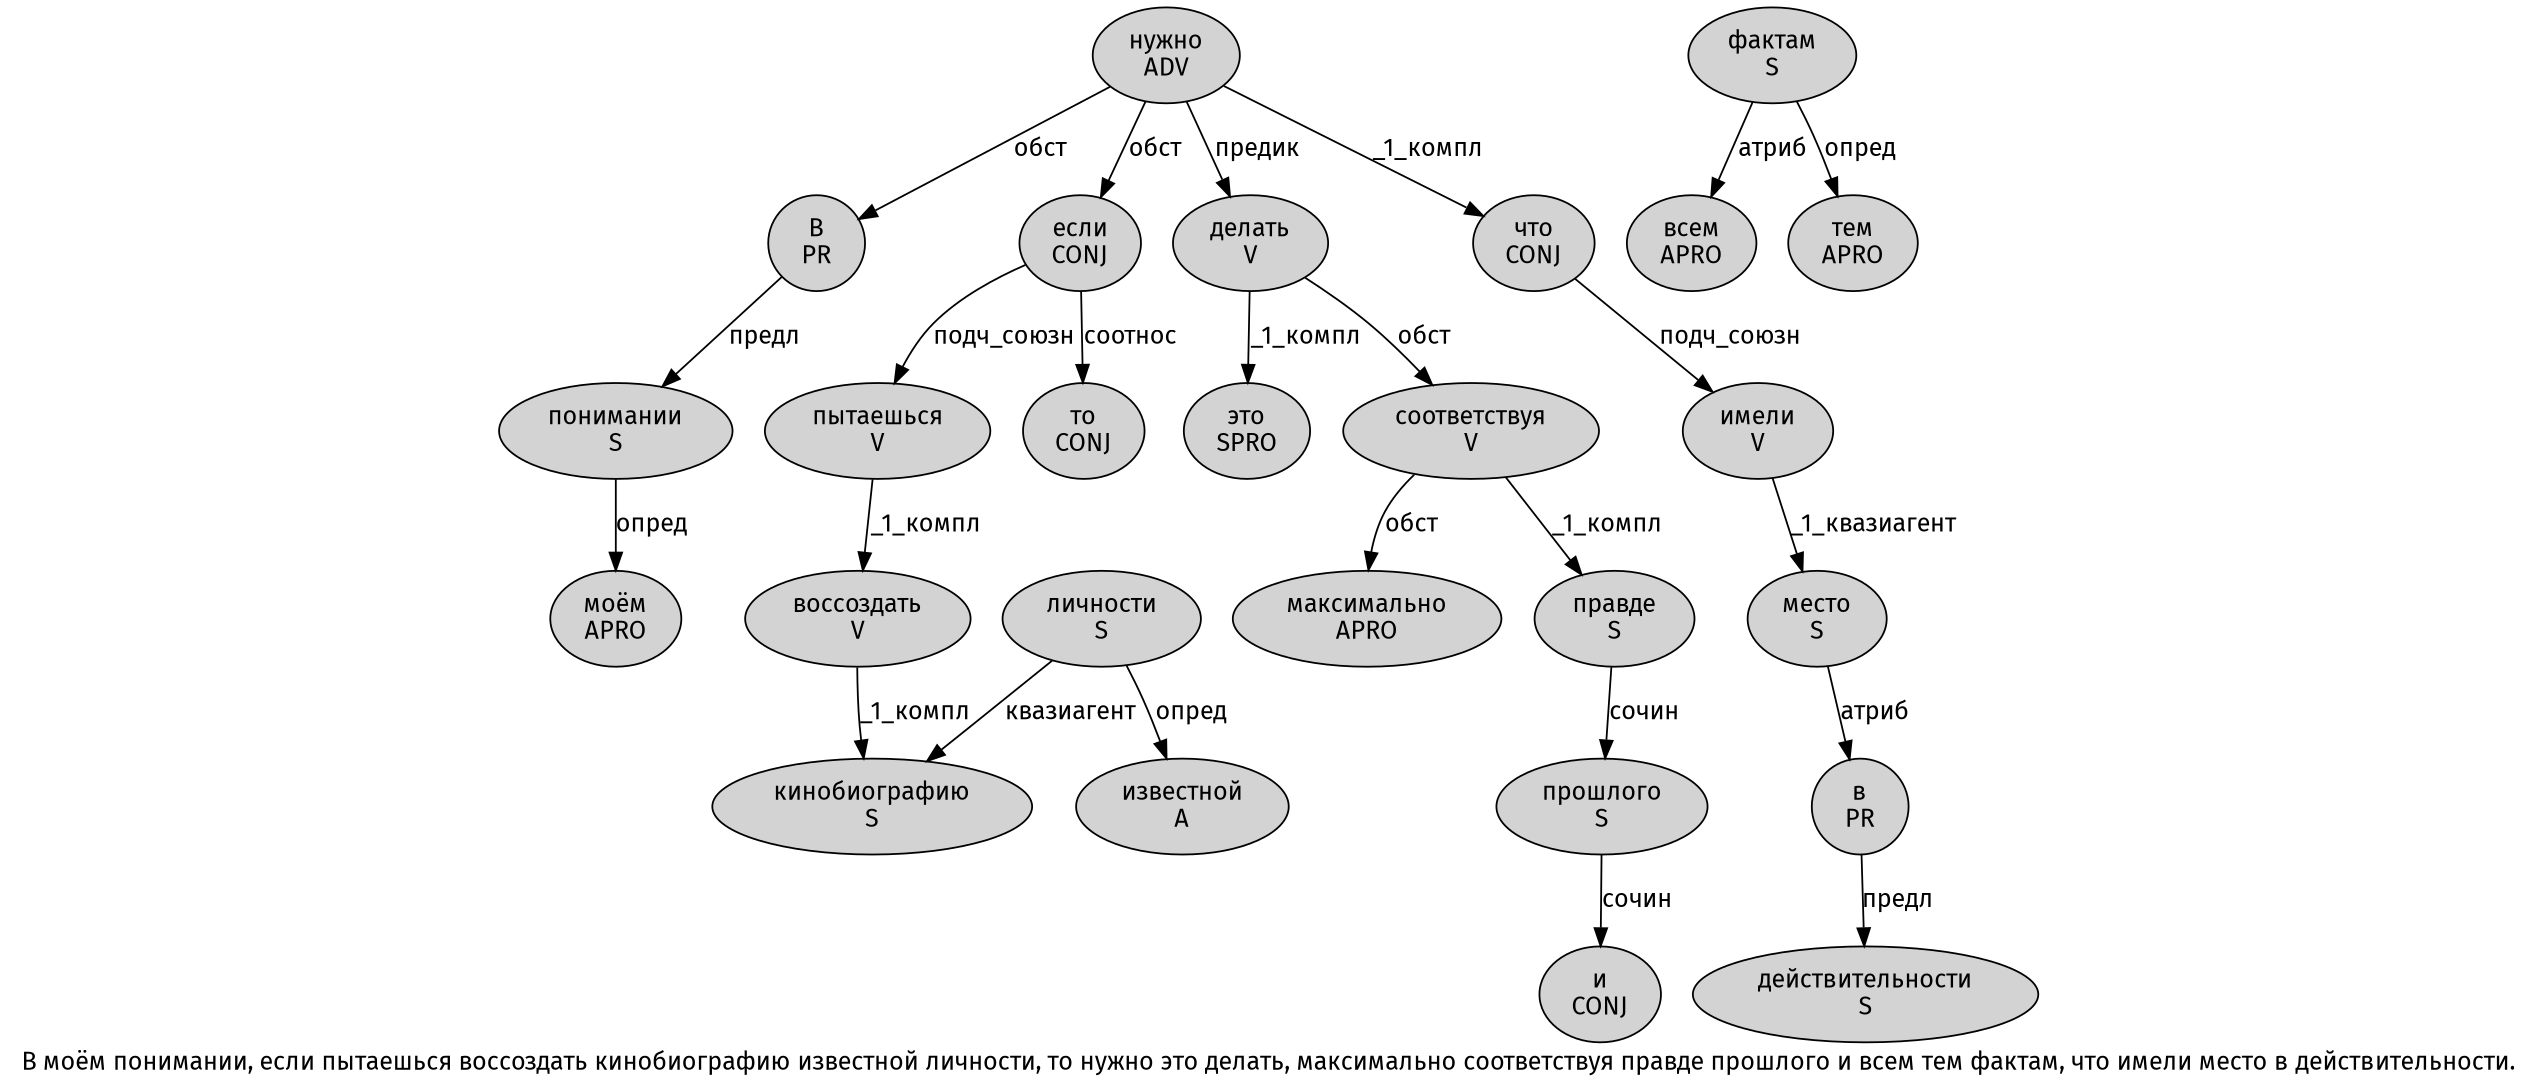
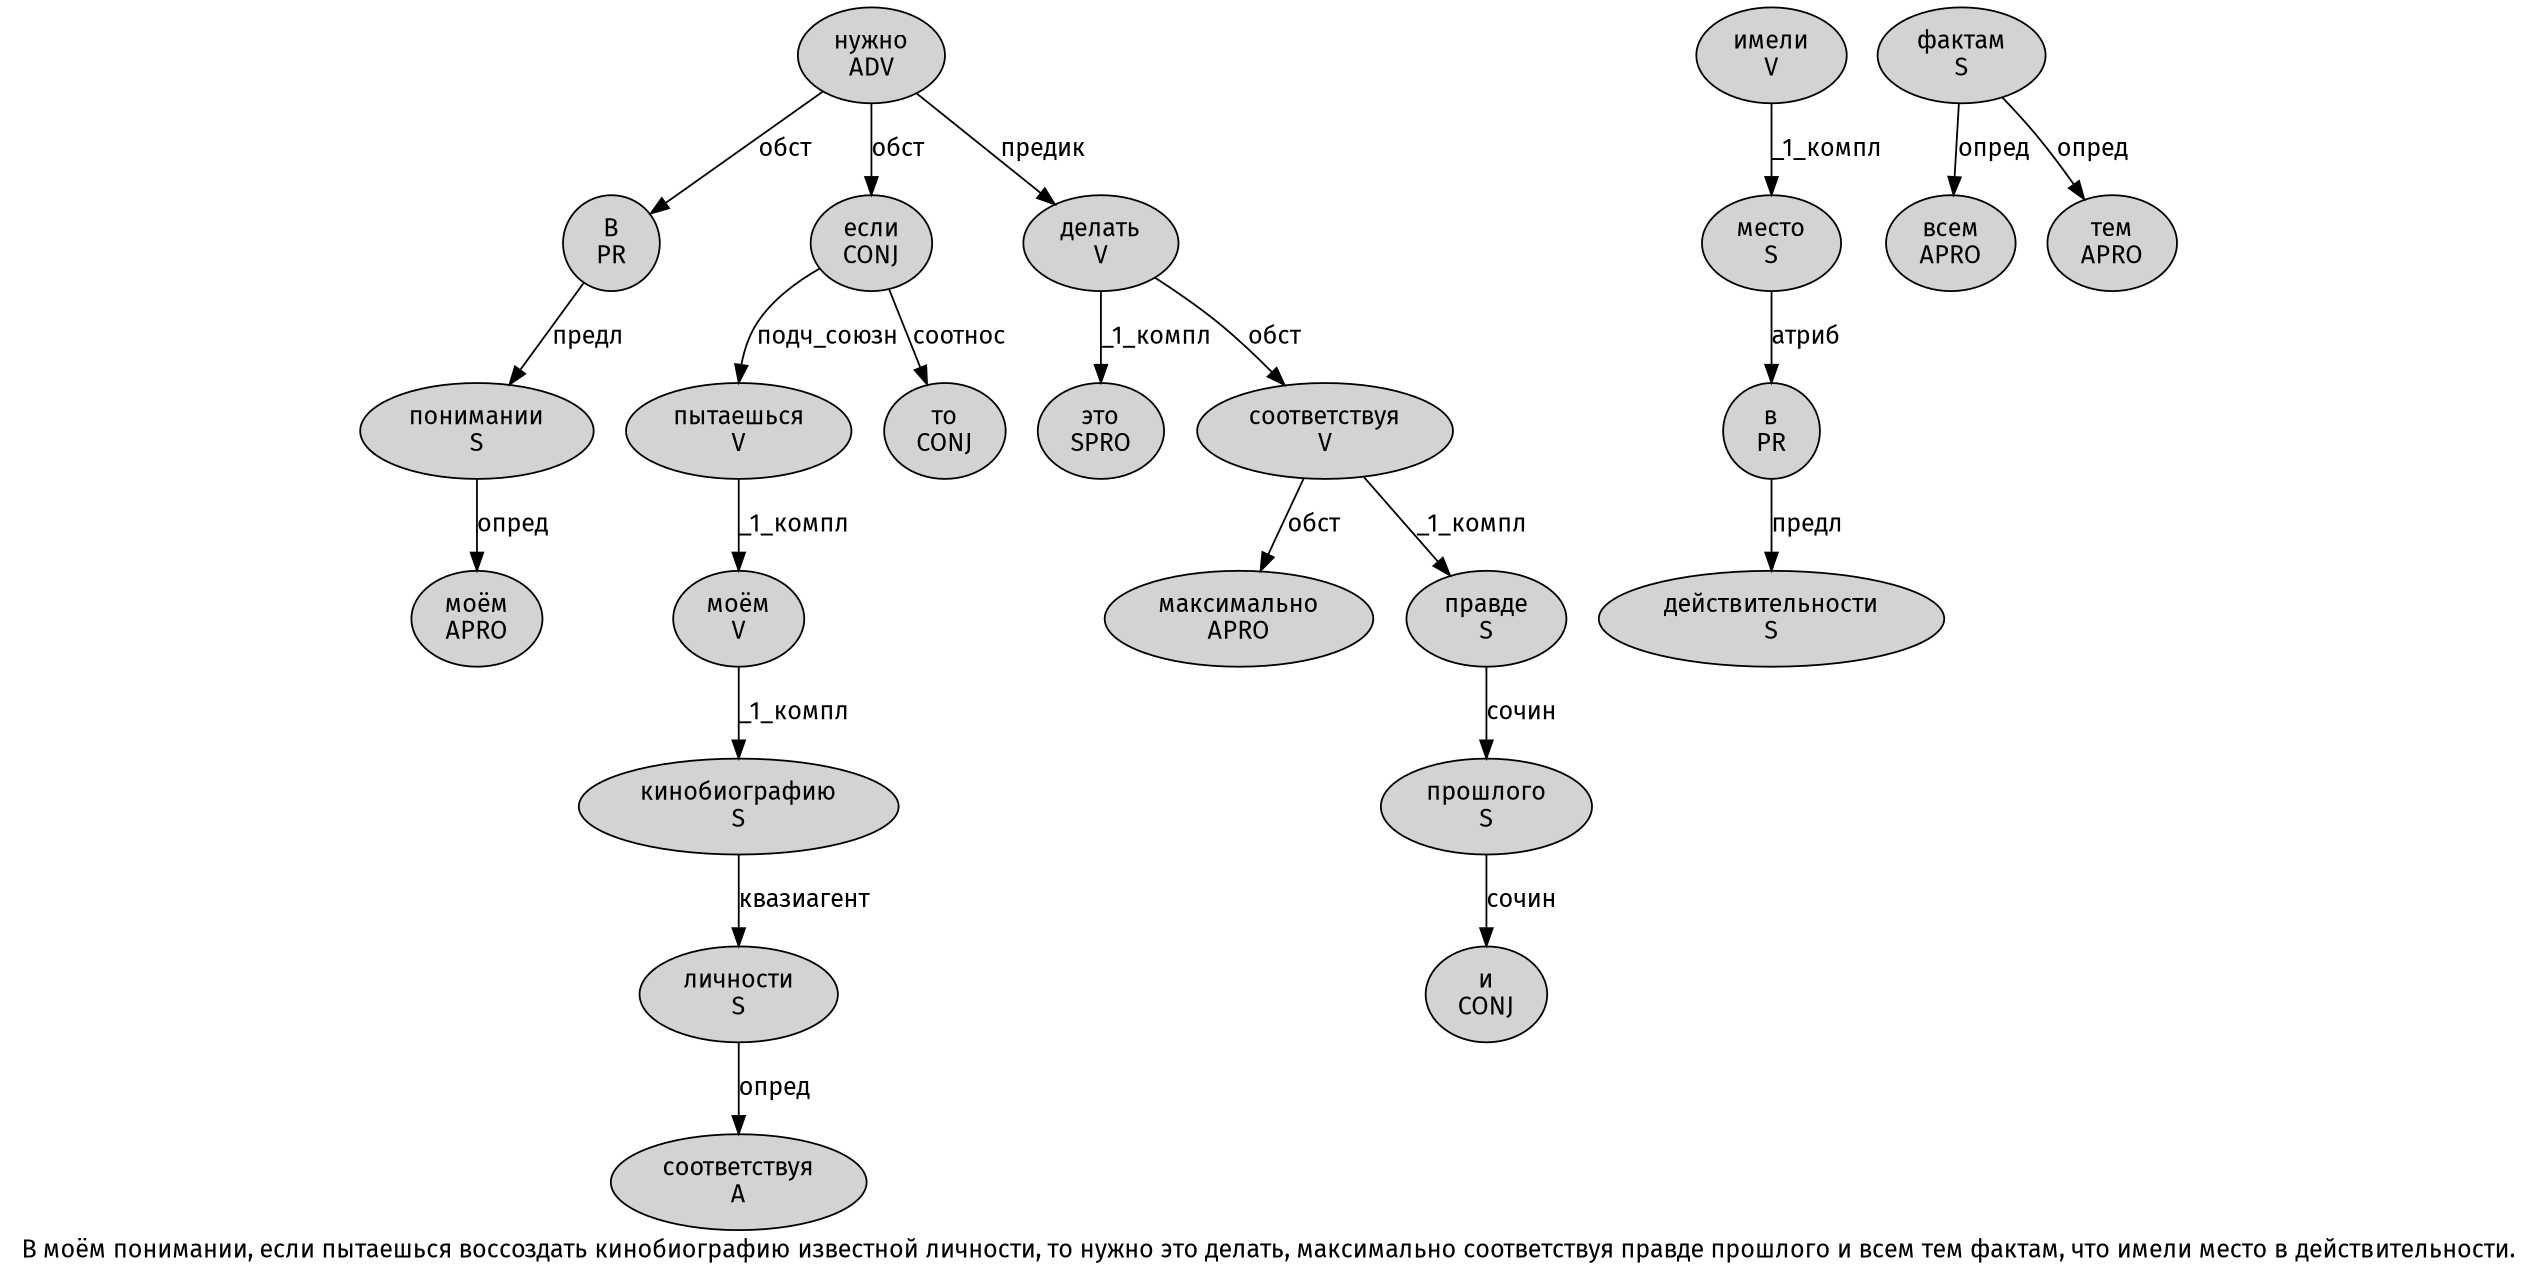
edge "фактам S" -> "всем APRO": label "атриб" -> "опред"
node "что CONJ": removed
edge "имели V" -> "место S": label "_1_квазиагент" -> "_1_компл"
node "воссоздать V": label "воссоздать V" -> "моём V"
edge "личности S" -> "кинобиографию S": reversed
node "известной A": label "известной A" -> "соответствуя A"
